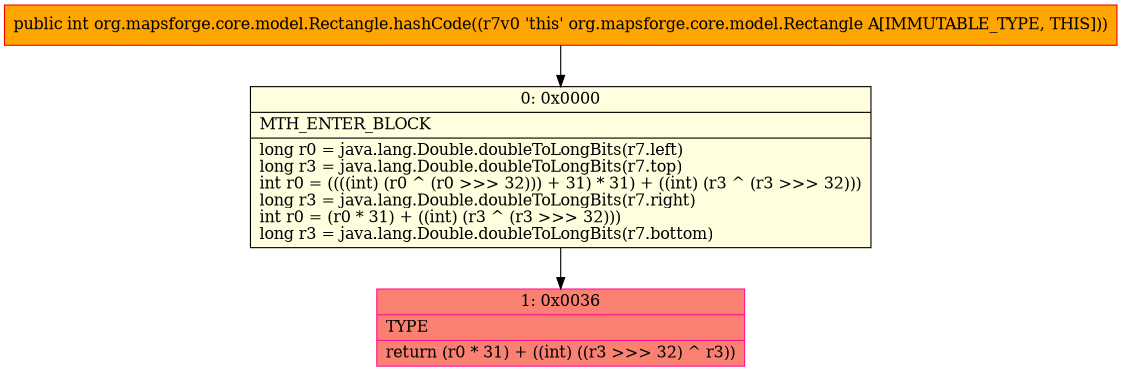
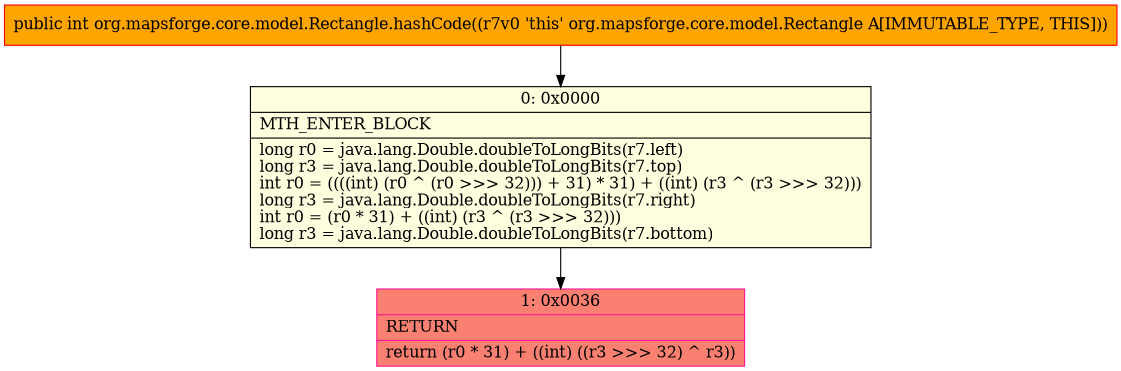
node "1: 0x0036": text "TYPE" -> "RETURN"
